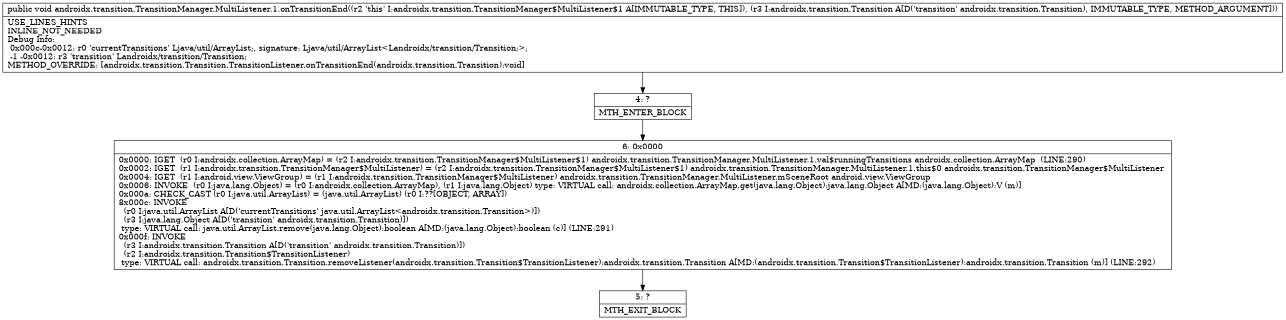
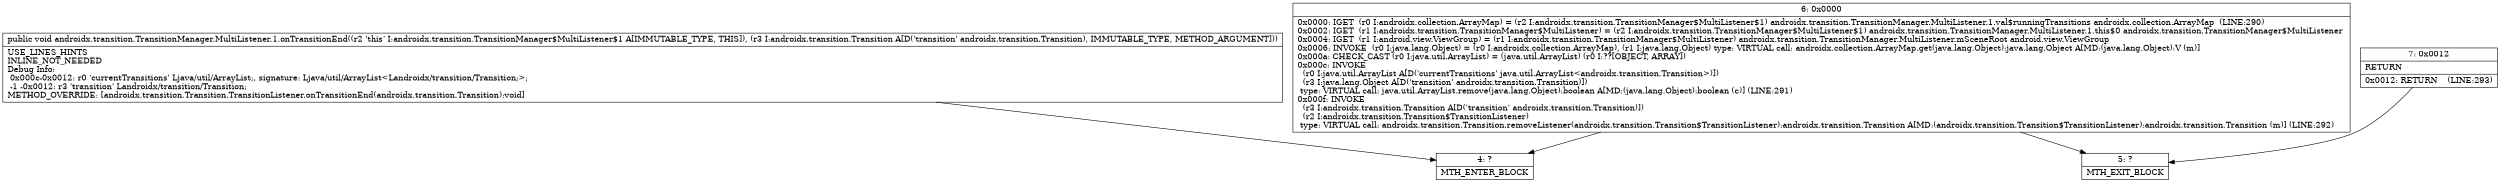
node "7: 0x0012": added
edge "4: ?" -> "6: 0x0000": reversed
node "6: 0x0000": text "8x000c: INVOKE" -> "0x000c: INVOKE"
